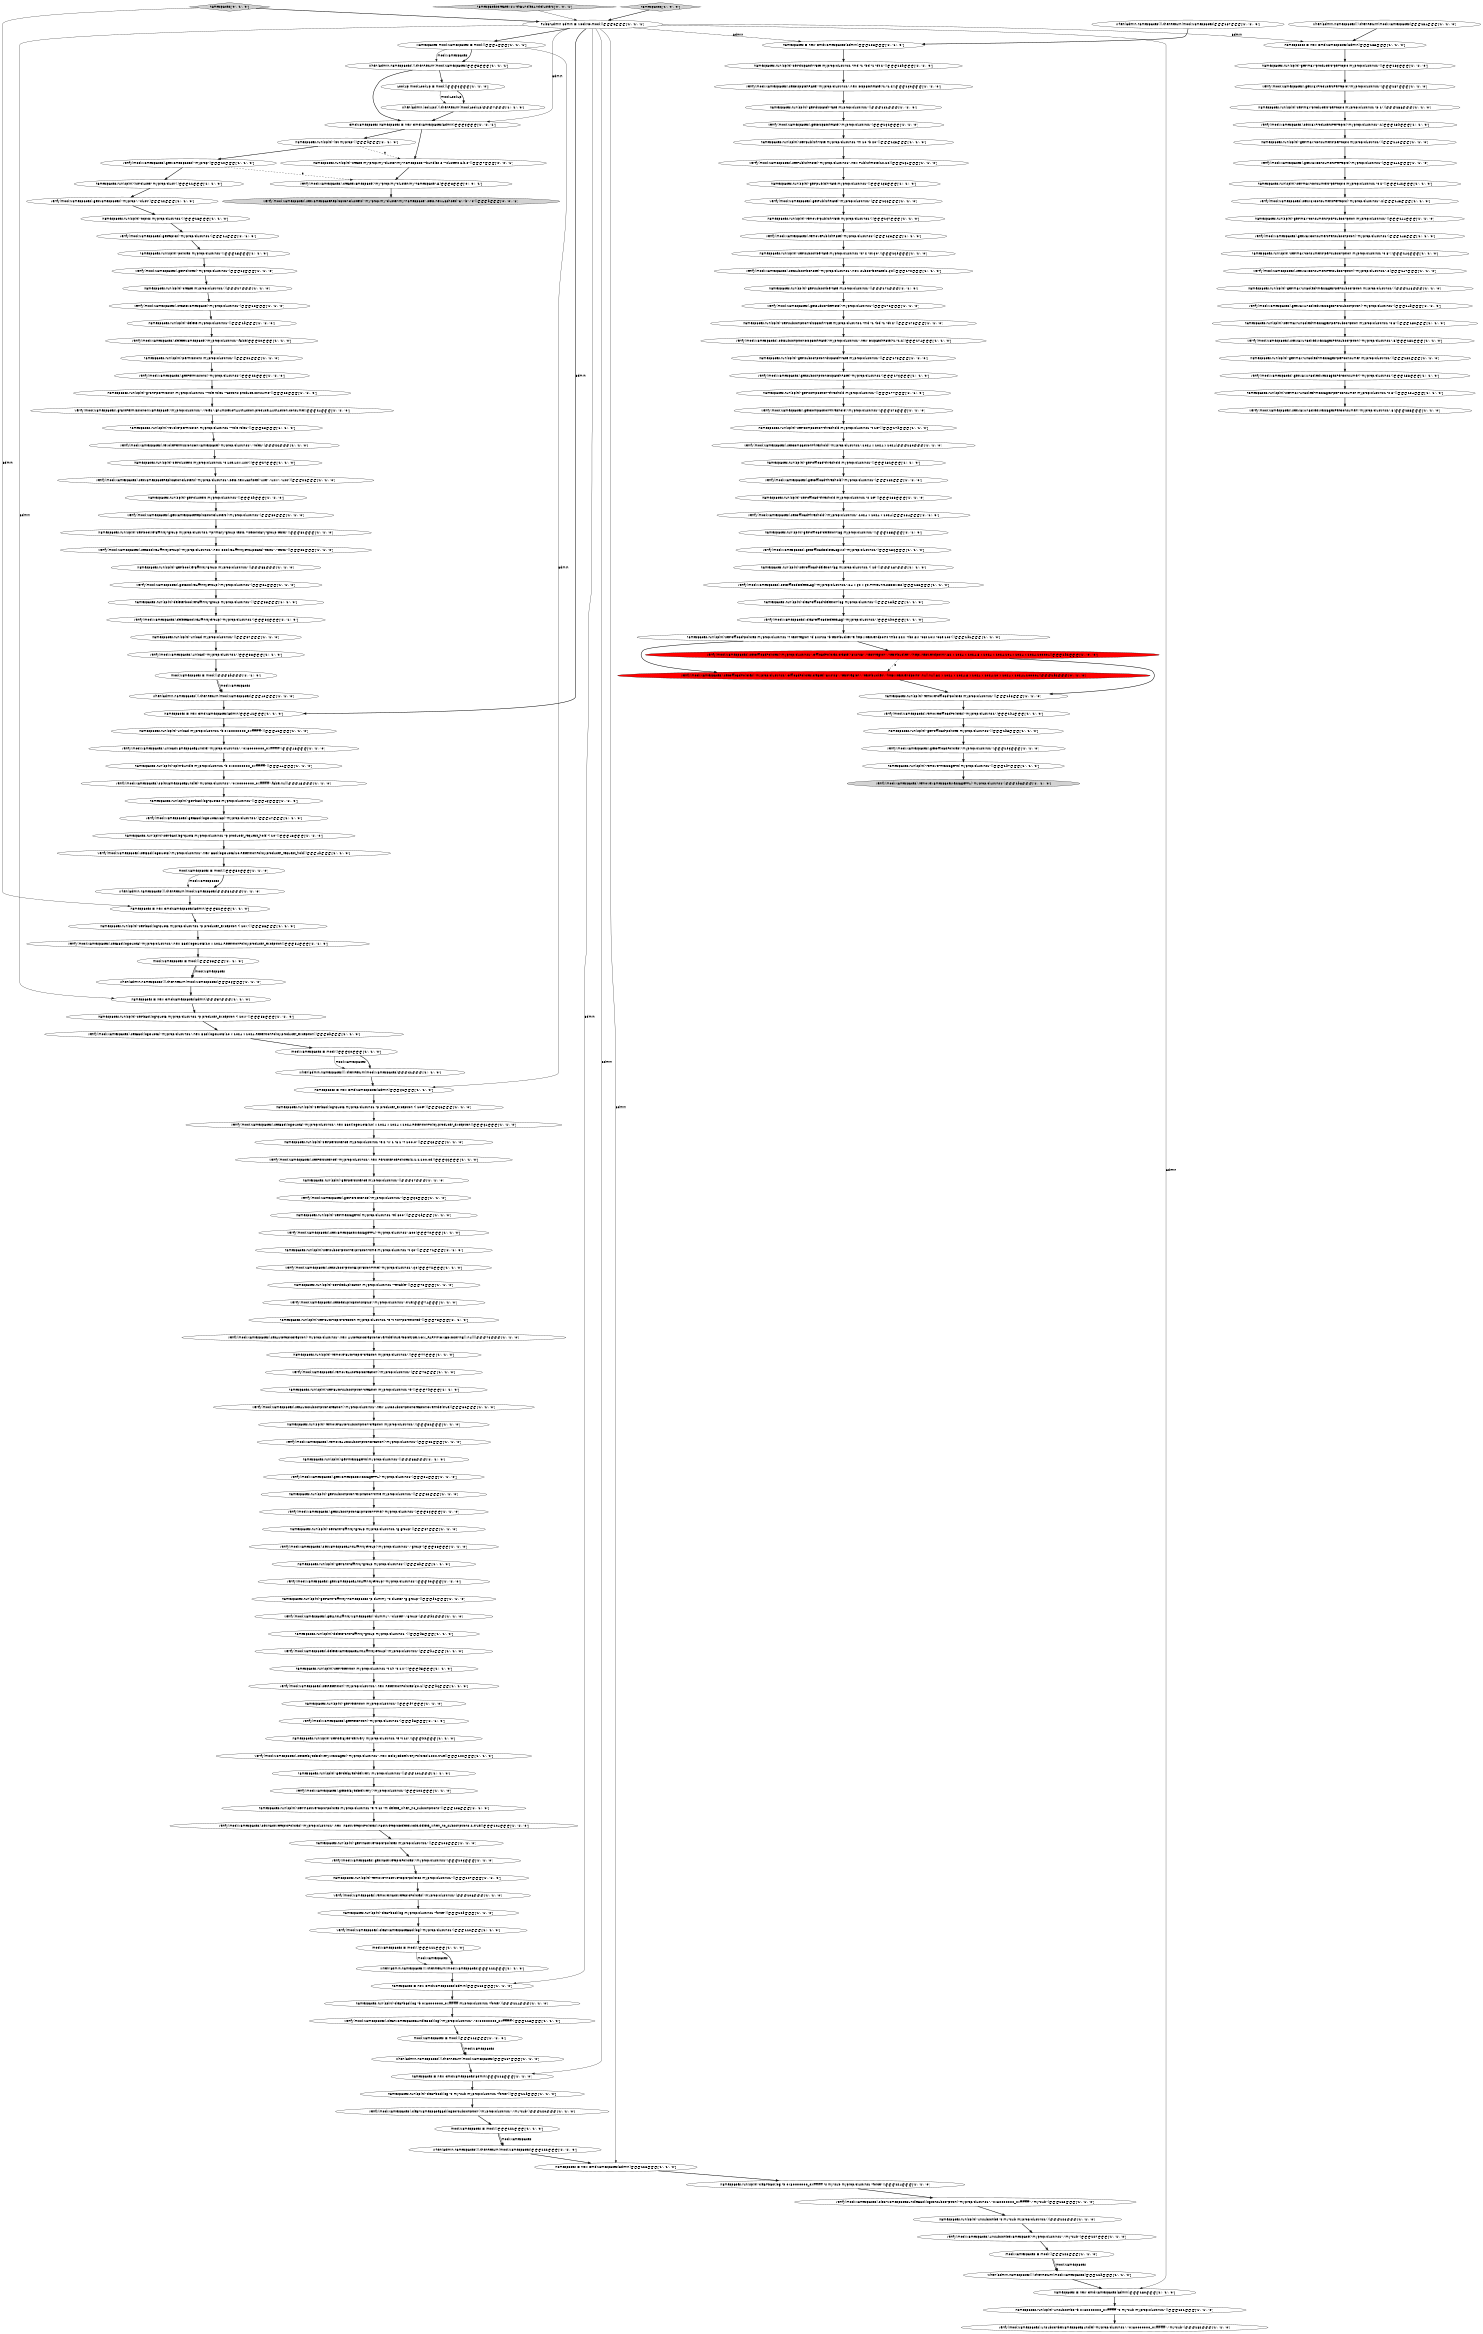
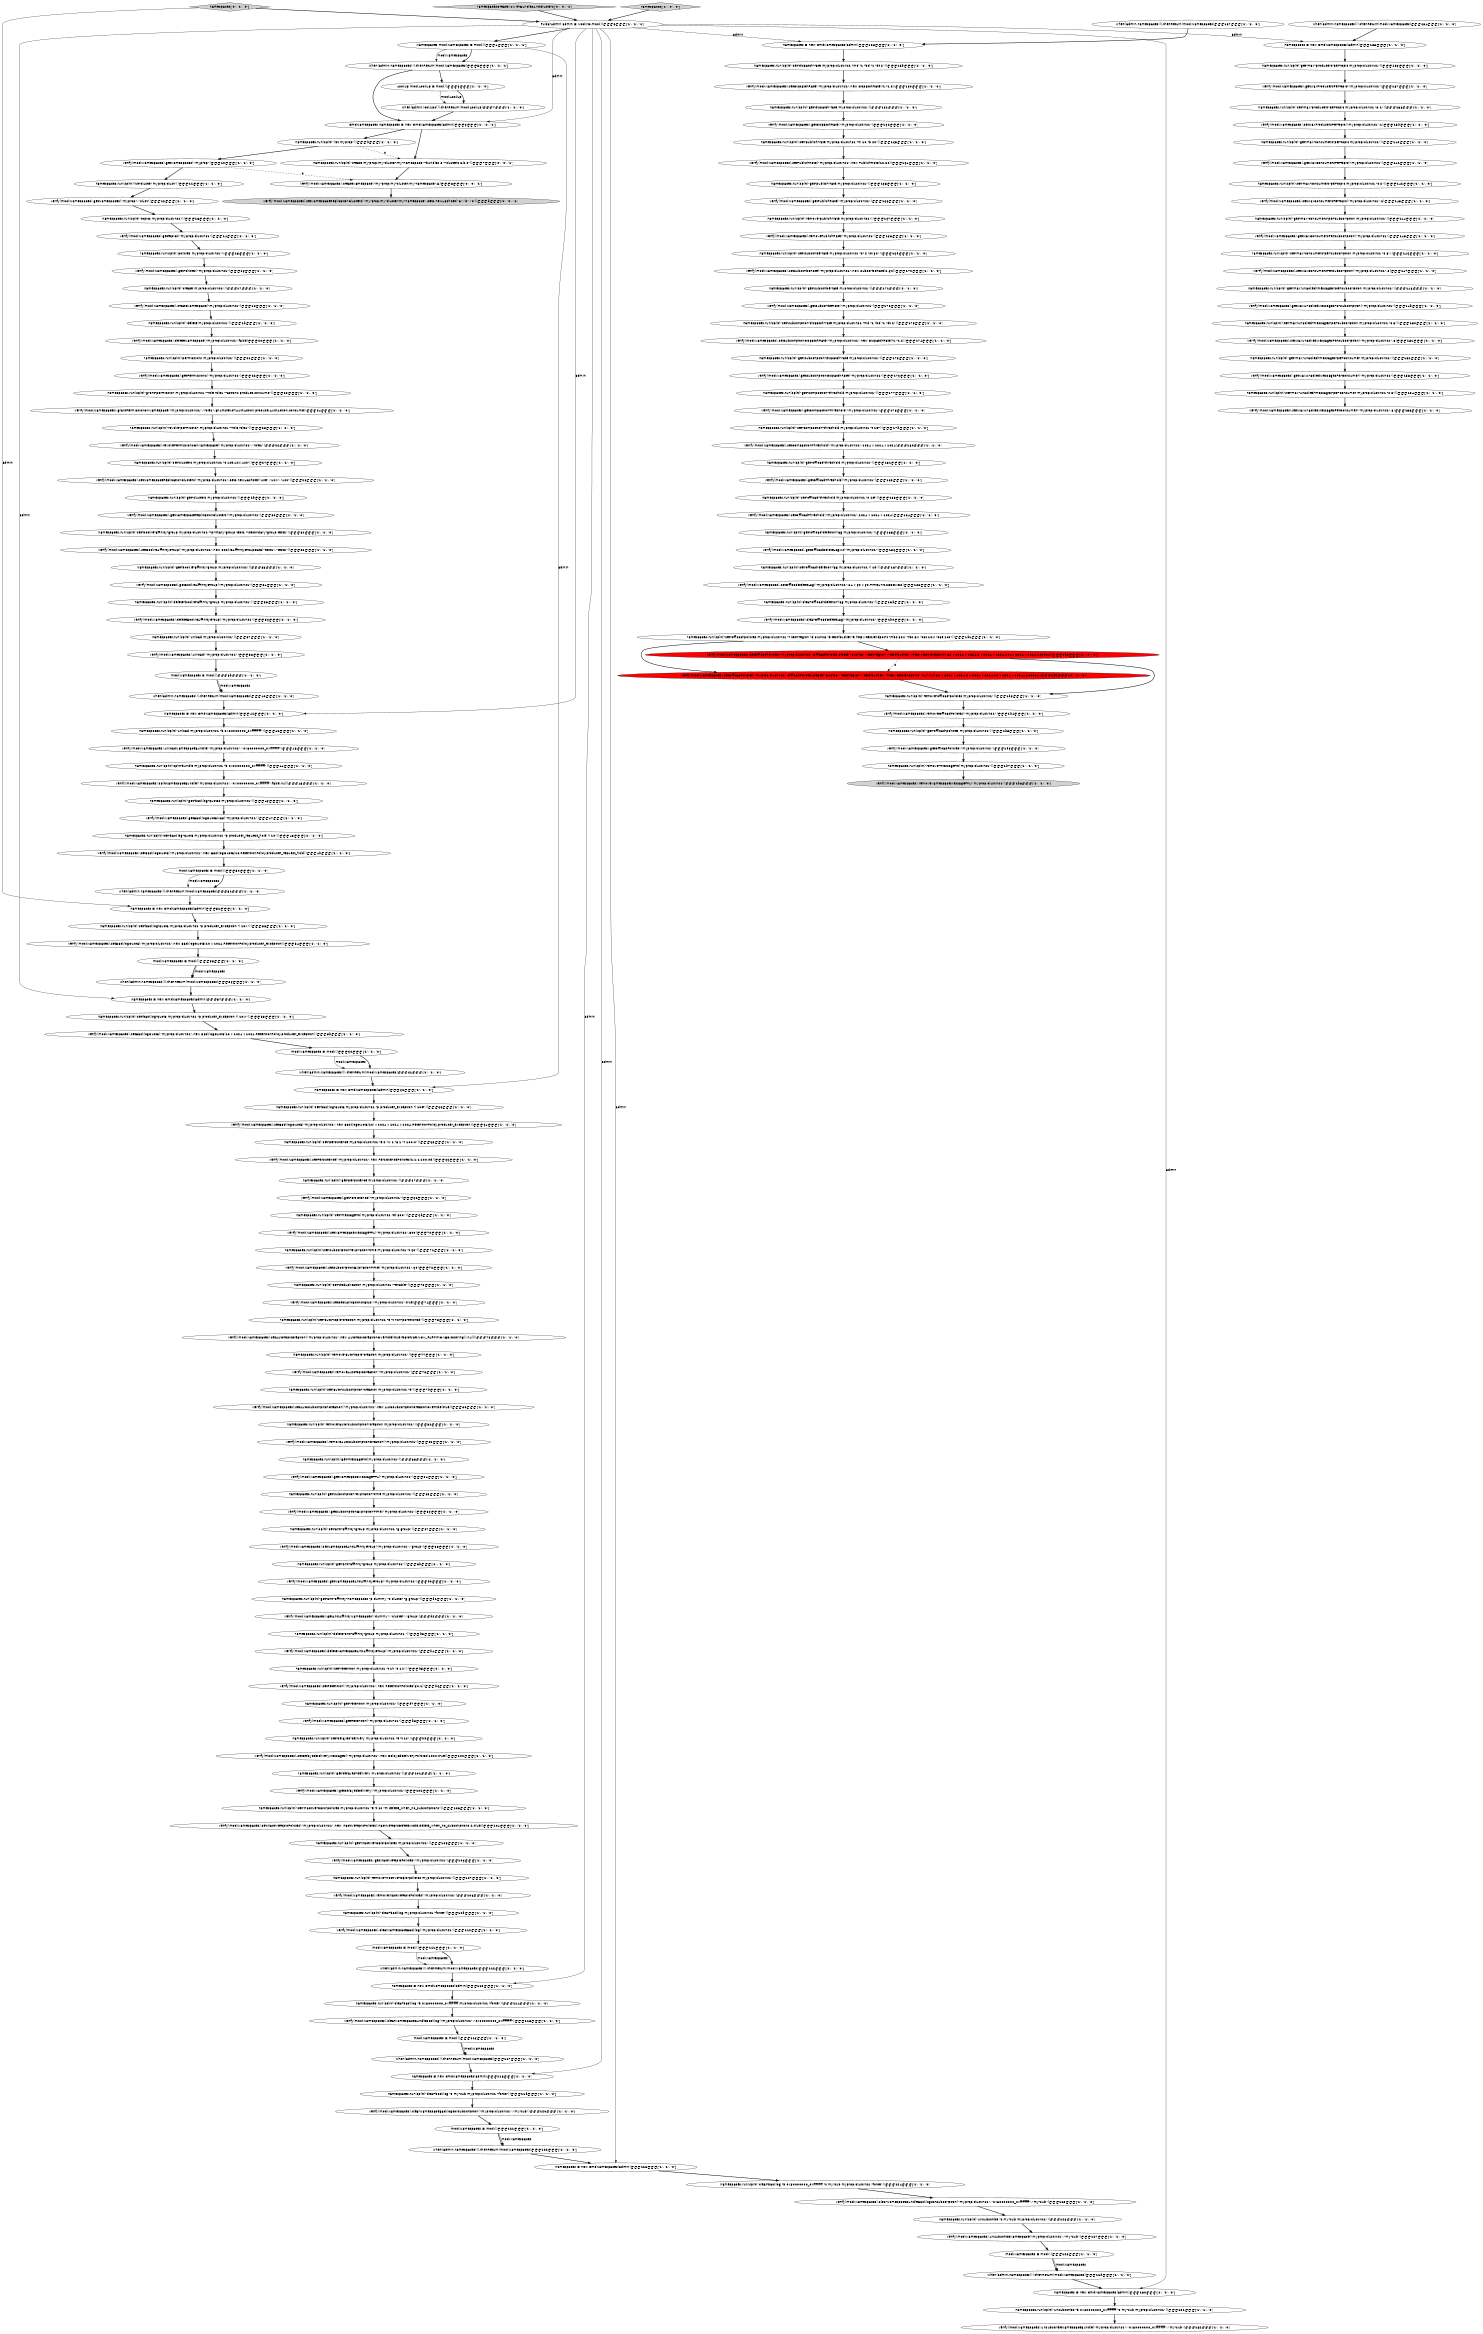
edge "namespacesCreateV1WithBundlesAndClusters['0', '0', '1']" -> "PulsarAdmin admin = Mockito.mock()@@@3@@@['1', '1', '1']": style solid -> bold
edge "PulsarAdmin admin = Mockito.mock()@@@3@@@['1', '1', '1']" -> "namespaces = new CmdNamespaces(admin)@@@41@@@['1', '1', '0']": style bold -> solid
